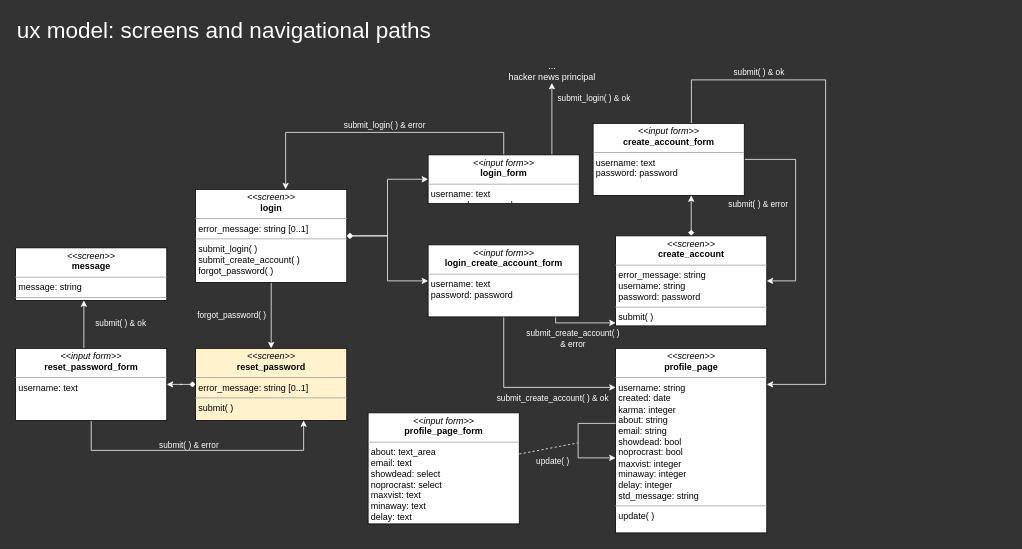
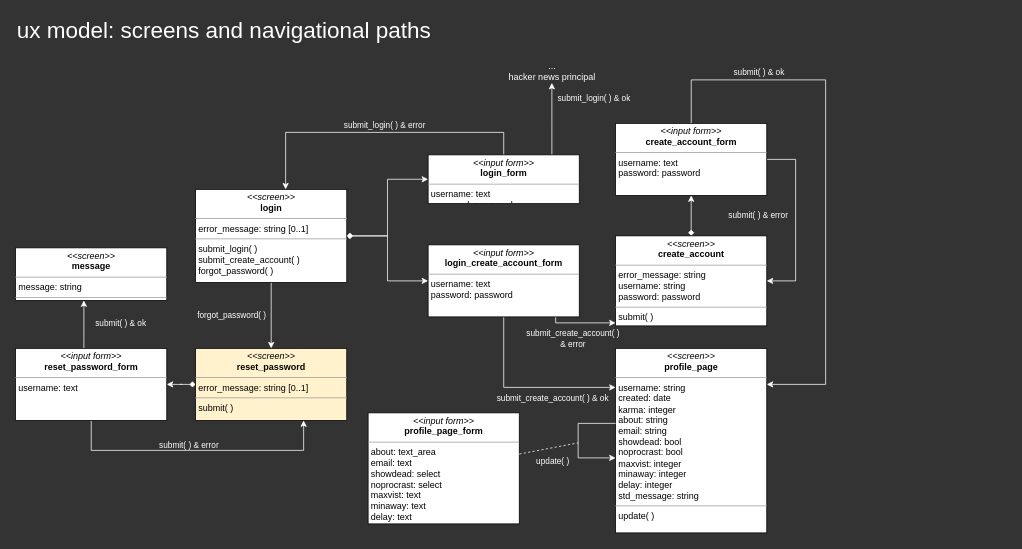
node "<<input form>> create_account_form username: text password: password": moved (668, 159) -> (691, 159)
